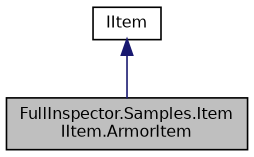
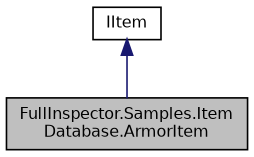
node "FullInspector.Samples.Item IItem.ArmorItem": label "FullInspector.Samples.Item IItem.ArmorItem" -> "FullInspector.Samples.Item Database.ArmorItem"
